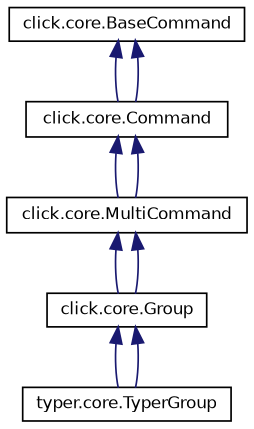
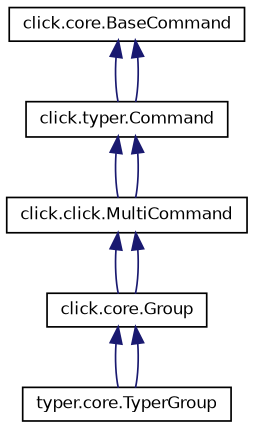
node "click.core.Command": label "click.core.Command" -> "click.typer.Command"
node "click.core.MultiCommand": label "click.core.MultiCommand" -> "click.click.MultiCommand"
